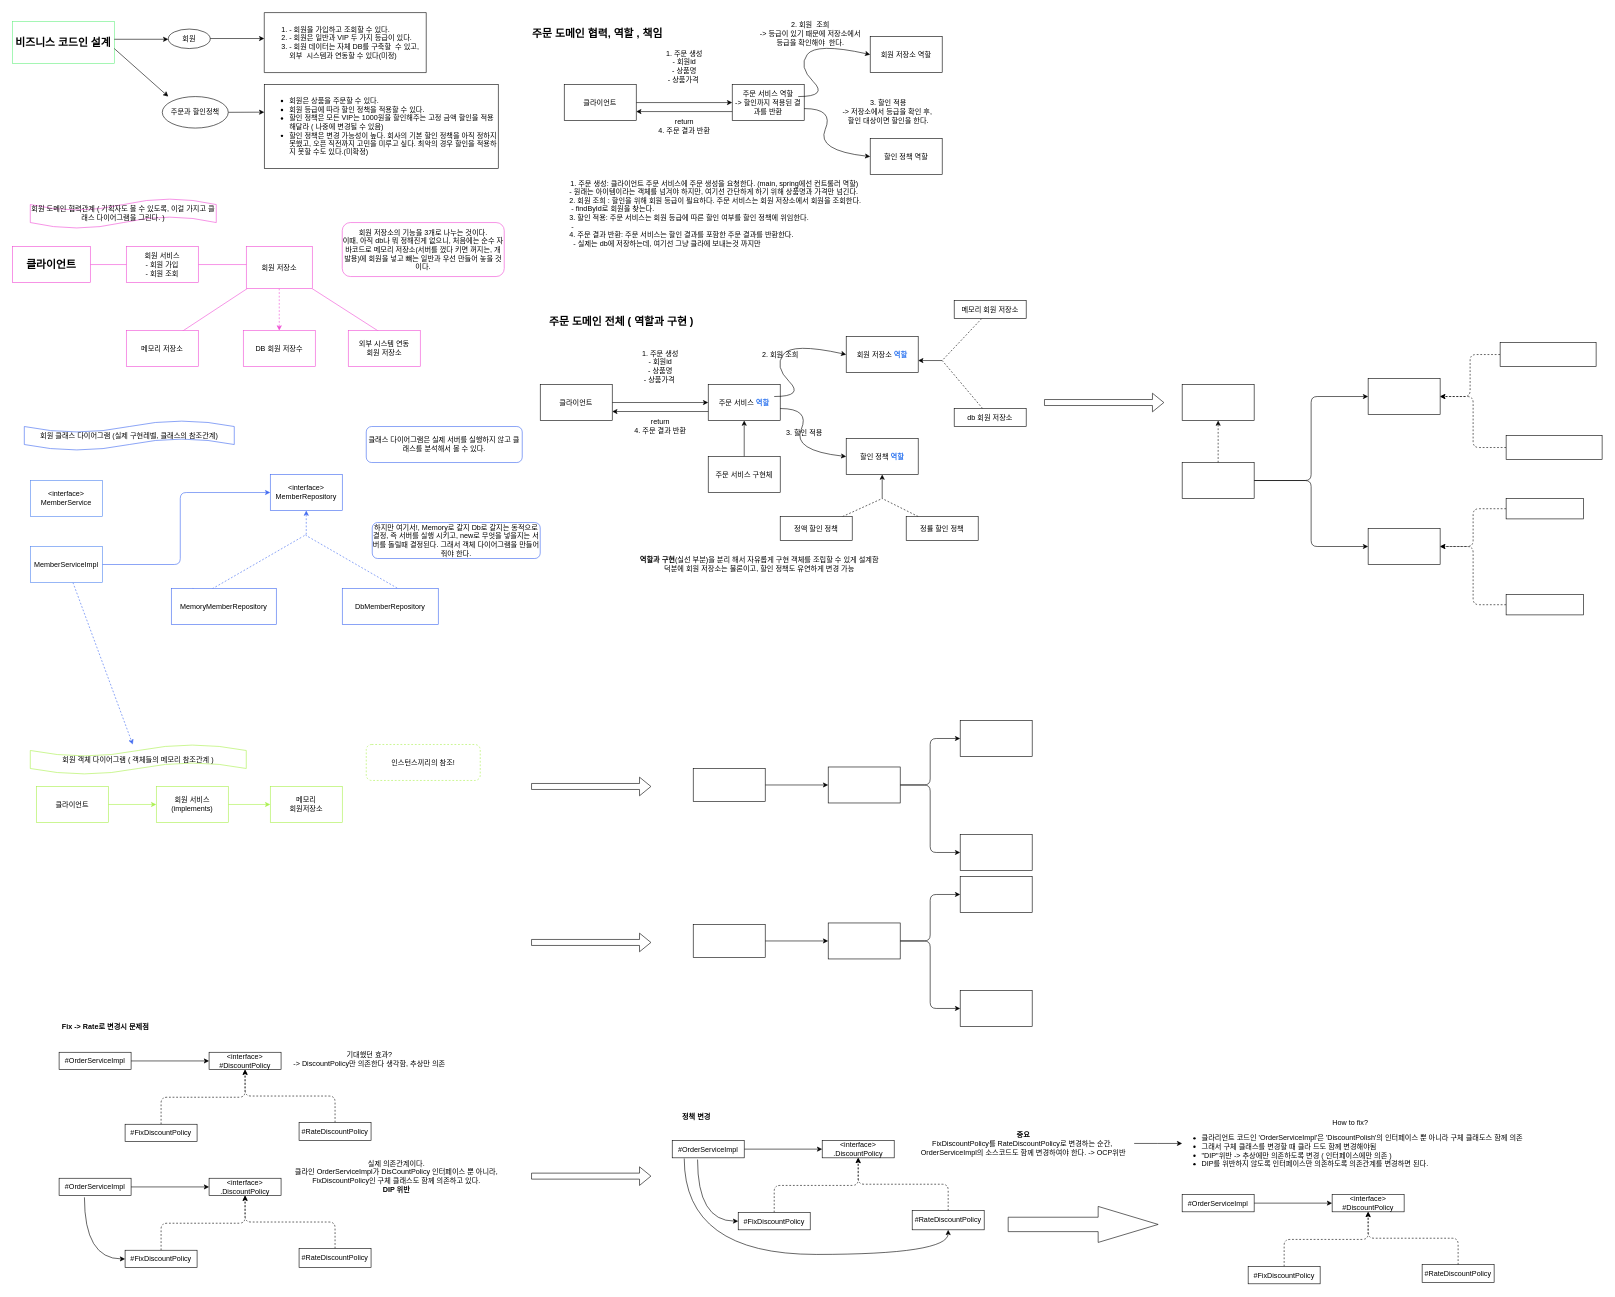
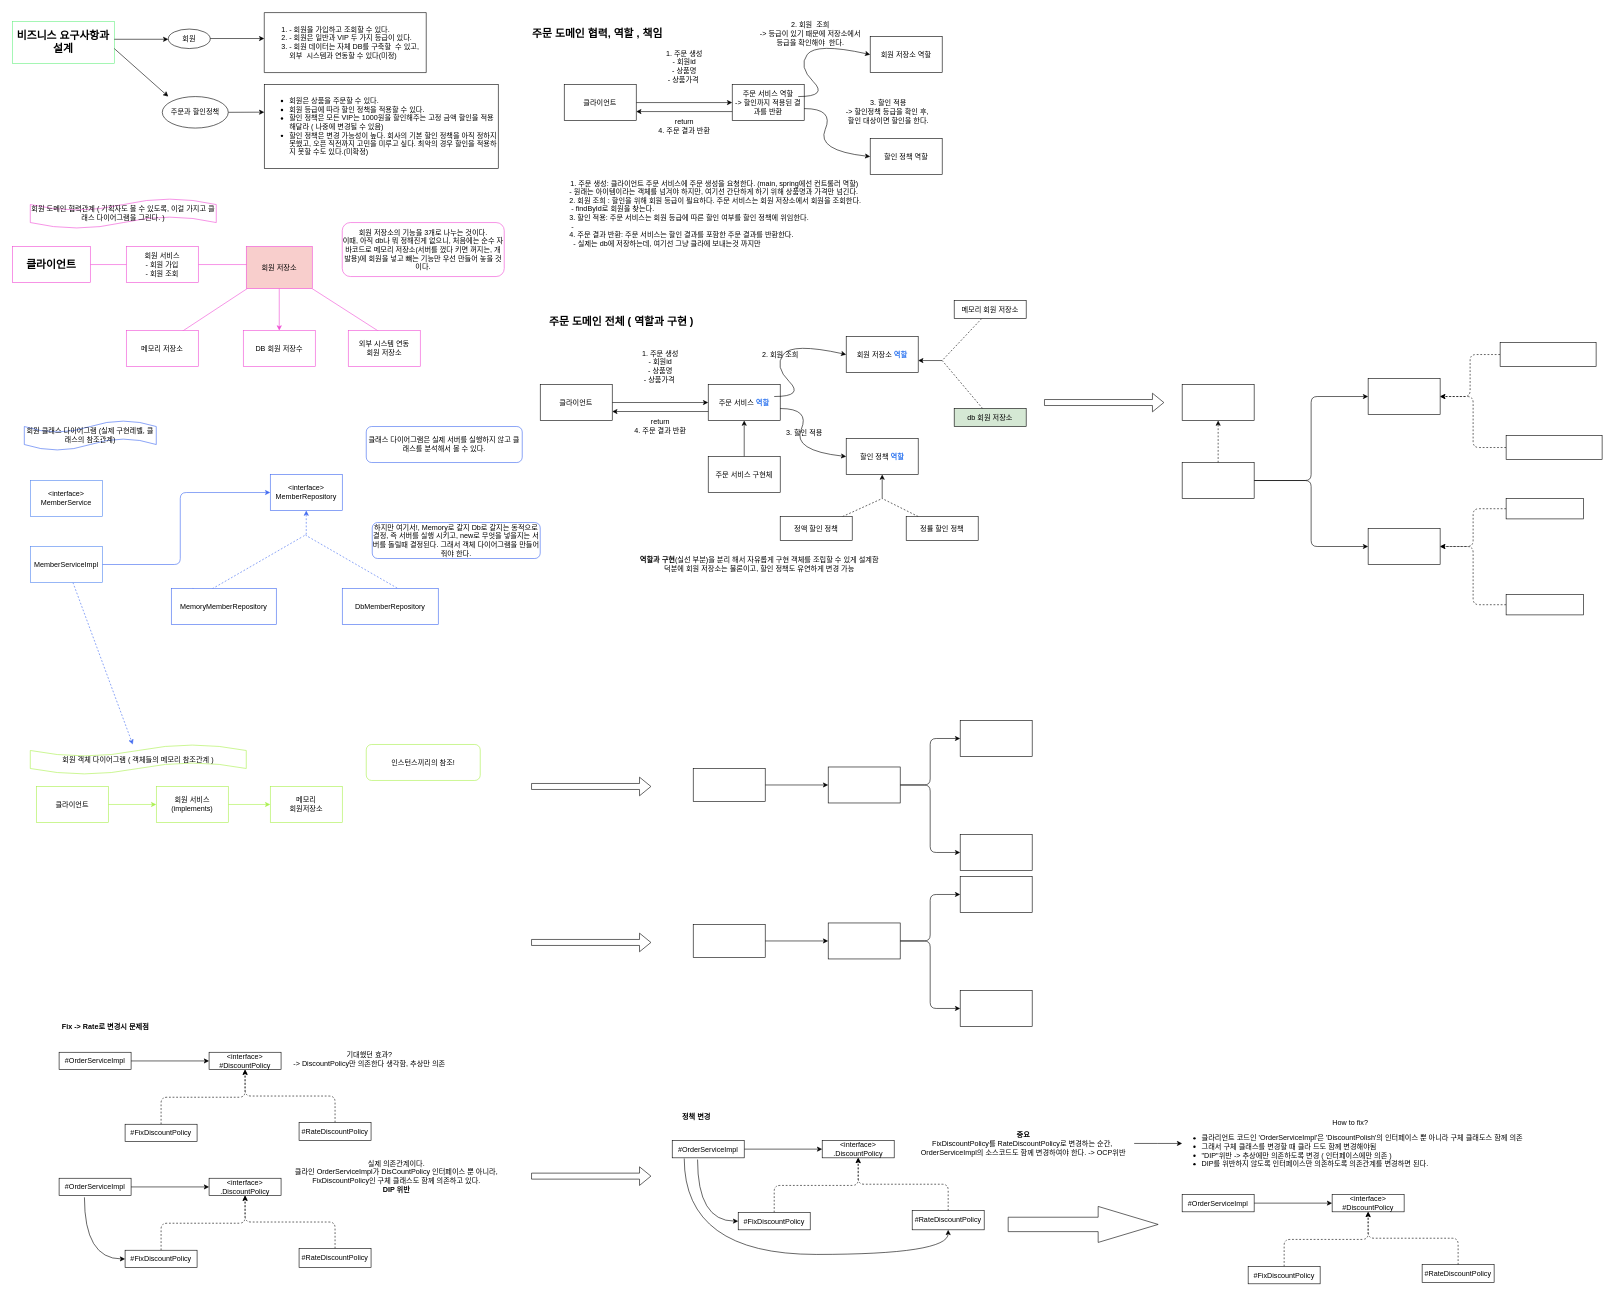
node "비즈니스 코드인 설계": label "비즈니스 코드인 설계" -> "비즈니스 요구사항과 설계"
node "3. 할인 적용 -> 저장소에서 등급을 확인 후, 할인 대상이면 할인을 한다.": label "3. 할인 적용 -> 저장소에서 등급을 확인 후, 할인 대상이면 할인을 한다." -> "3. 할인 적용 -> 할인정책 등급을 확인 후, 할인 대상이면 할인을 한다."
node "회원 저장소의 기능을 3개로 나누는 것이다. 이때, 아직 db나 뭐 정해진게 없으니, 처음에는 순수 자바코드로 메모리 저장소(서버를 껐다 키면 꺼지는, 개발용)에 회원을 넣고 뺴는 일반과 우선 만들어 놓을 것이다.": label "회원 저장소의 기능을 3개로 나누는 것이다. 이때, 아직 db나 뭐 정해진게 없으니, 처음에는 순수 자바코드로 메모리 저장소(서버를 껐다 키면 꺼지는, 개발용)에 회원을 넣고 뺴는 일반과 우선 만들어 놓을 것이다." -> "회원 저장소의 기능을 3개로 나누는 것이다. 이때, 아직 db나 뭐 정해진게 없으니, 처음에는 순수 자바코드로 메모리 저장소(서버를 껐다 키면 꺼지는, 개발용)에 회원을 넣고 뺴는 기능만 우선 만들어 놓을 것이다."
node "회원 저장소": fillcolor #ffffff -> #f8cecc
edge "회원 저장소" -> "DB 회원 저장수": style dashed -> solid
node "db 회원 저장소": fillcolor #ffffff -> #d5e8d4
node "회원 클래스 다이어그램 (실제 구현레벨, 클래스의 참조관계)": size 210x30 -> 132x30
node "인스턴스끼리의 참조!": style dashed -> solid
